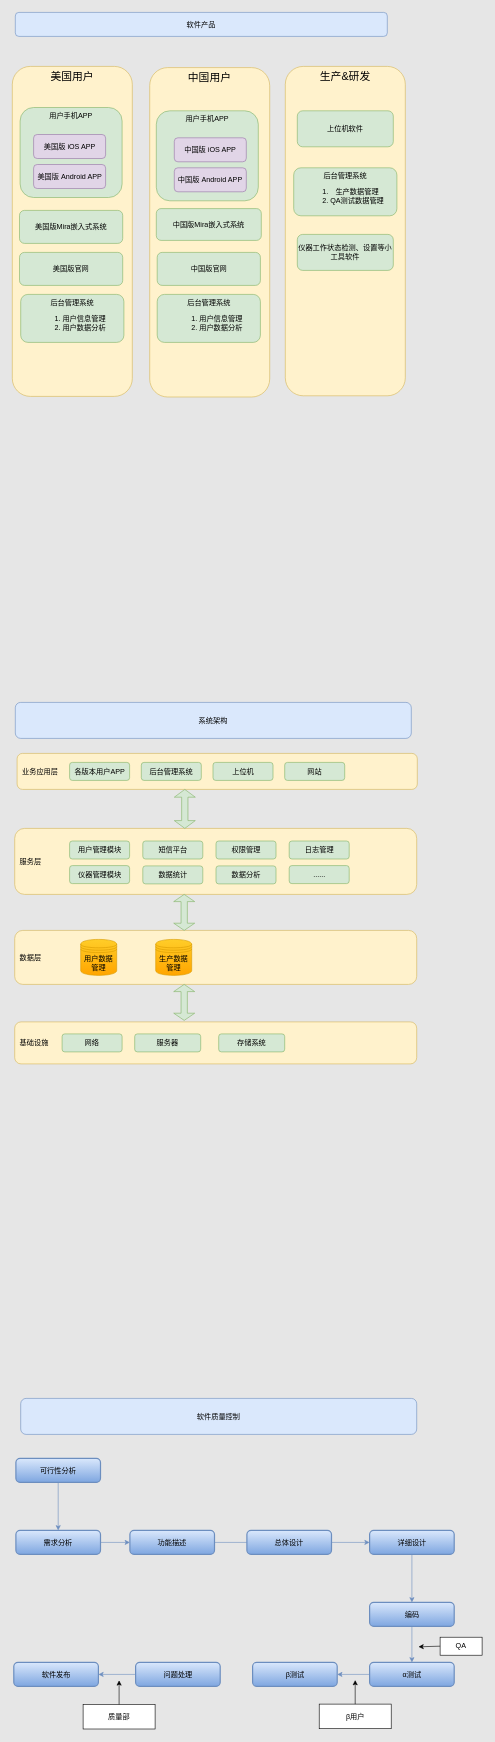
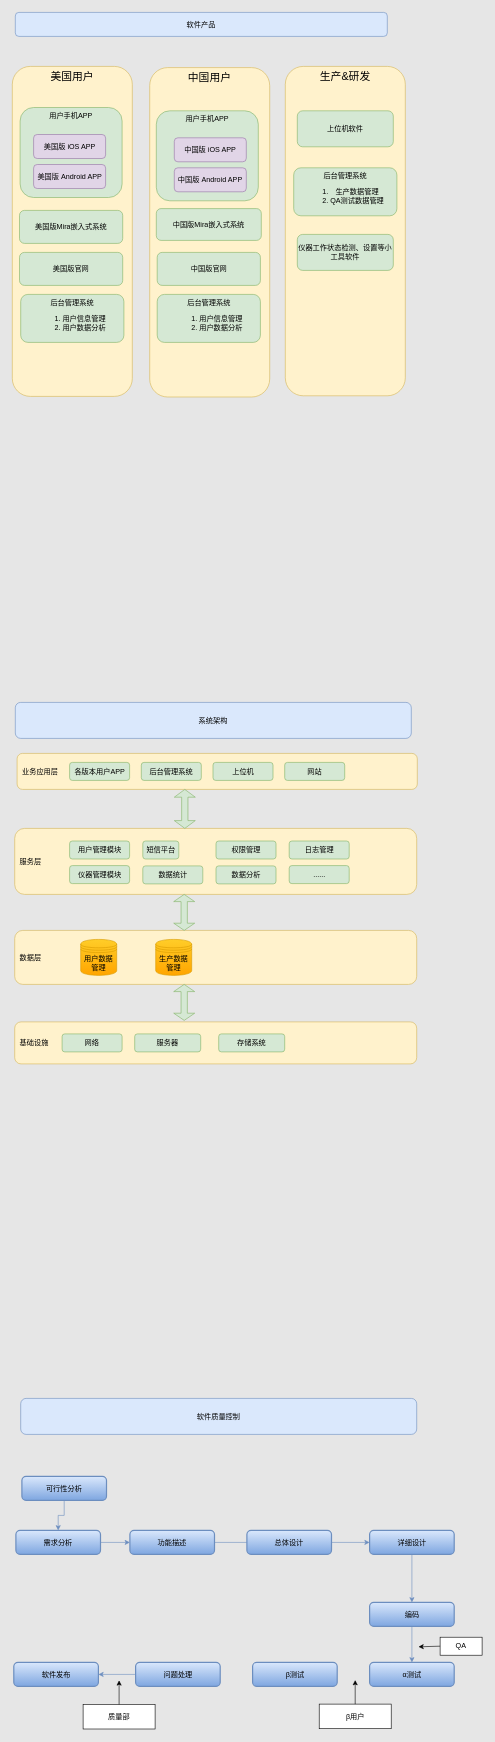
node "短信平台": size 60x18 -> 36x18
node "可行性分析": moved (58, 1470) -> (64, 1488)
edge "α测试" -> "β测试": removed
